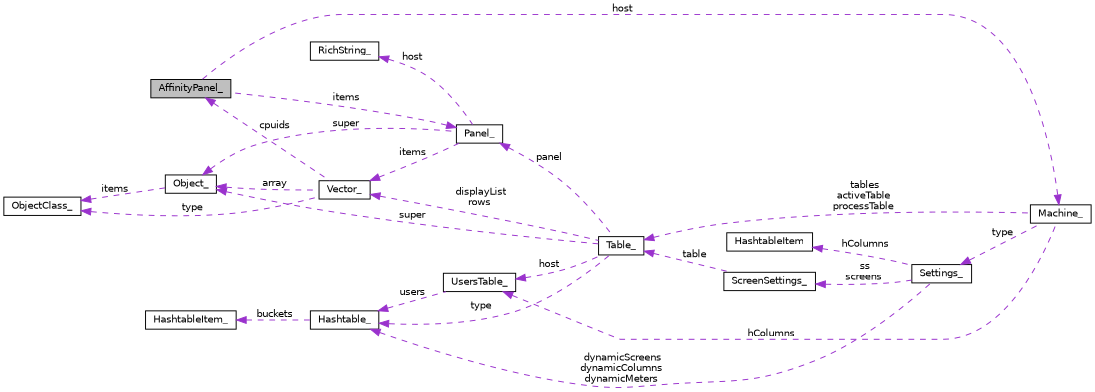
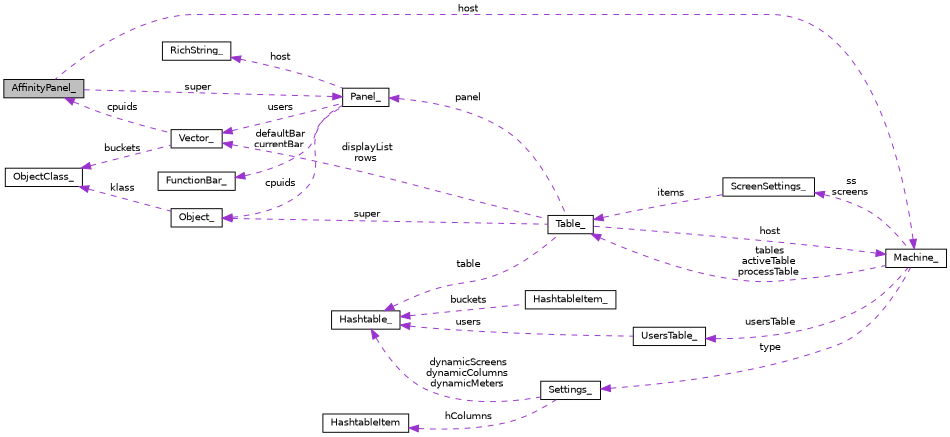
edge "AffinityPanel_" -> "Panel_": label " items" -> " super"
edge "Panel_" -> "Object_": label " super" -> " cpuids"
edge "Panel_" -> "Vector_": label " items" -> " users"
node "FunctionBar_": added
edge "Object_" -> "ObjectClass_": label " items" -> " klass"
edge "Vector_" -> "Object_": removed, label "array"
edge "Vector_" -> "ObjectClass_": label " type" -> " buckets"
edge "ScreenSettings_" -> "Table_": label " table" -> " items"
edge "Table_" -> "UsersTable_": now "Table_" -> "Machine_"
edge "Settings_" -> "ScreenSettings_": now "Machine_" -> "ScreenSettings_"
edge "Table_" -> "Hashtable_": label " type" -> " table"
edge "Hashtable_" -> "HashtableItem_": reversed
edge "Machine_" -> "UsersTable_": label " hColumns" -> " usersTable"
